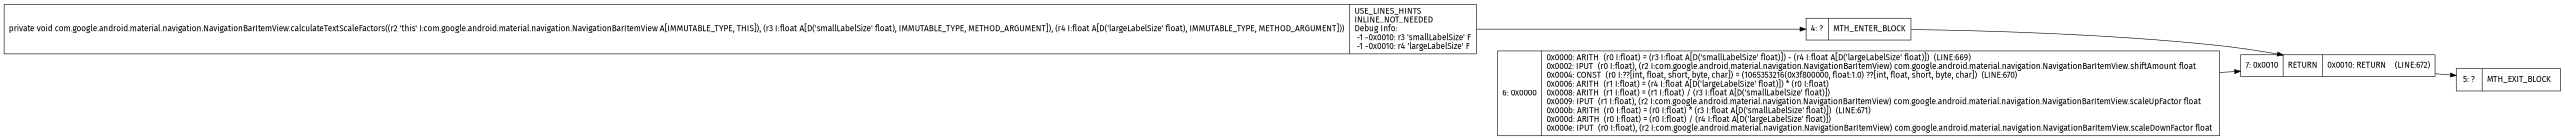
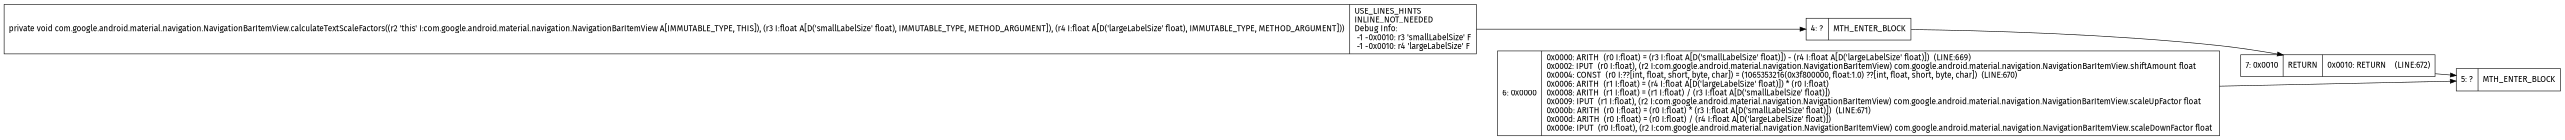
edge "6: 0x0000" -> "7: 0x0010": now "6: 0x0000" -> "5: ?"
node "5: ?": text "MTH_EXIT_BLOCK" -> "MTH_ENTER_BLOCK"
